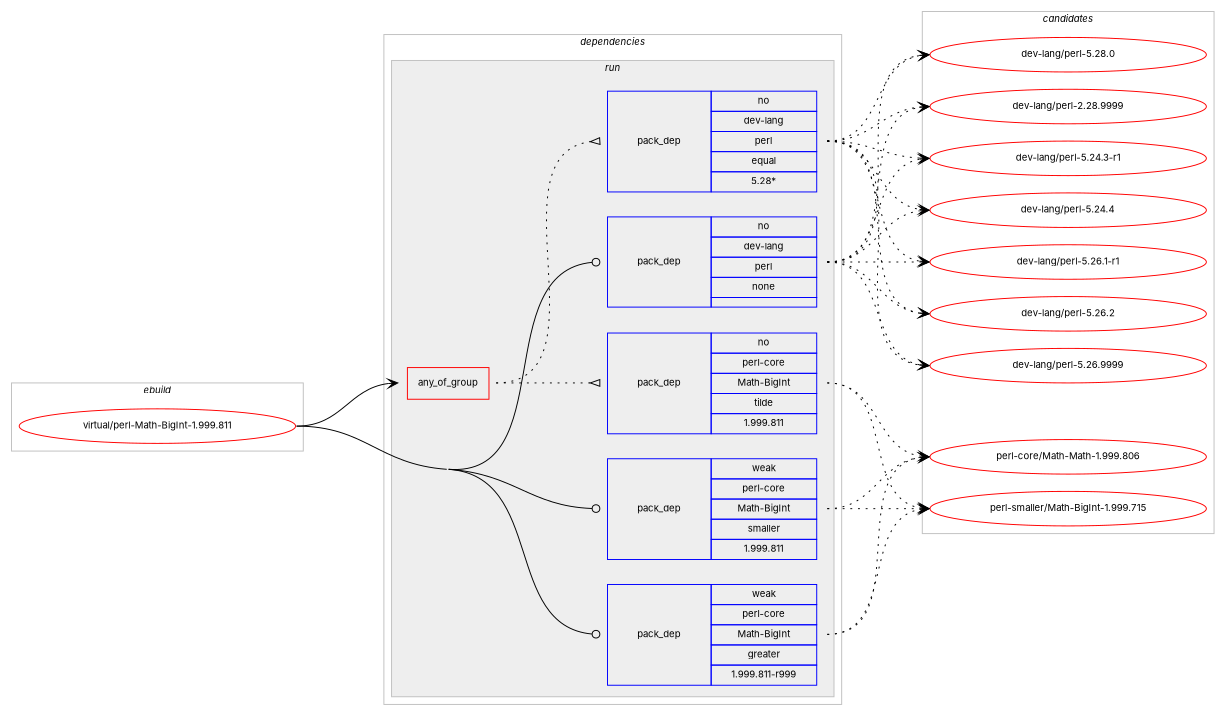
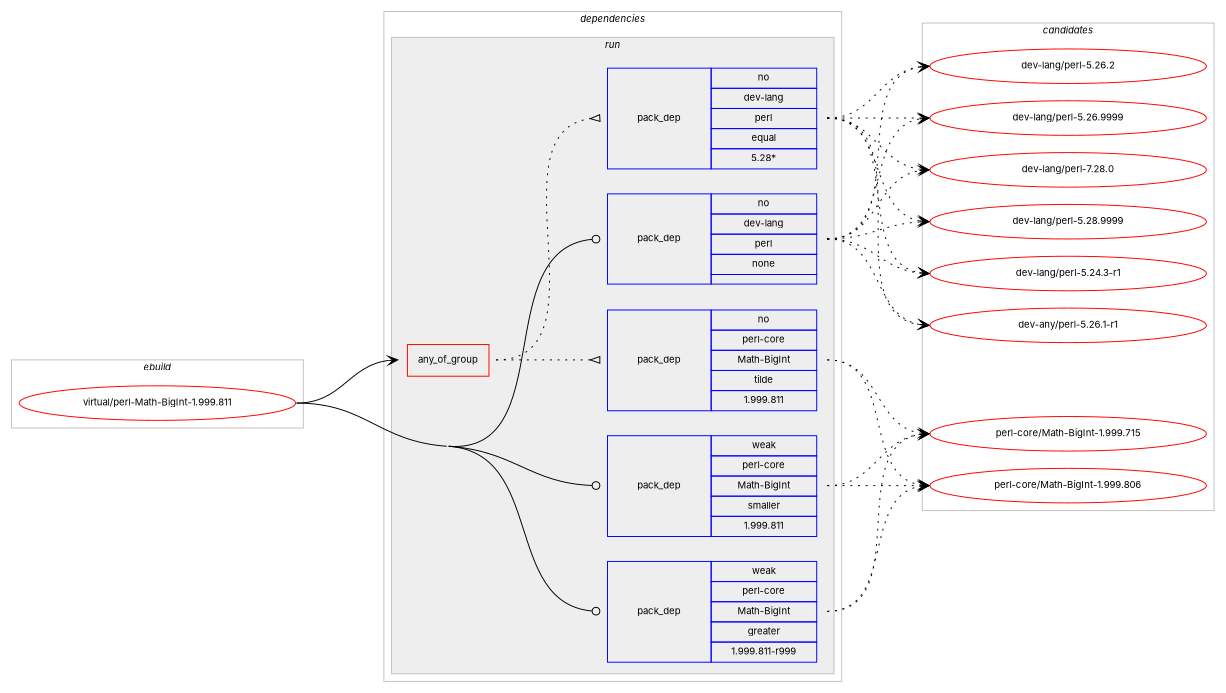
node "dev-lang/perl-5.28.0": label "dev-lang/perl-5.28.0" -> "dev-lang/perl-7.28.0"
node "dev-lang/perl-2.28.9999": label "dev-lang/perl-2.28.9999" -> "dev-lang/perl-5.28.9999"
node "dev-lang/perl-5.24.4": removed
node "dev-lang/perl-5.26.1-r1": label "dev-lang/perl-5.26.1-r1" -> "dev-any/perl-5.26.1-r1"
node "perl-core/Math-Math-1.999.806": label "perl-core/Math-Math-1.999.806" -> "perl-core/Math-BigInt-1.999.806"
node "perl-smaller/Math-BigInt-1.999.715": label "perl-smaller/Math-BigInt-1.999.715" -> "perl-core/Math-BigInt-1.999.715"
